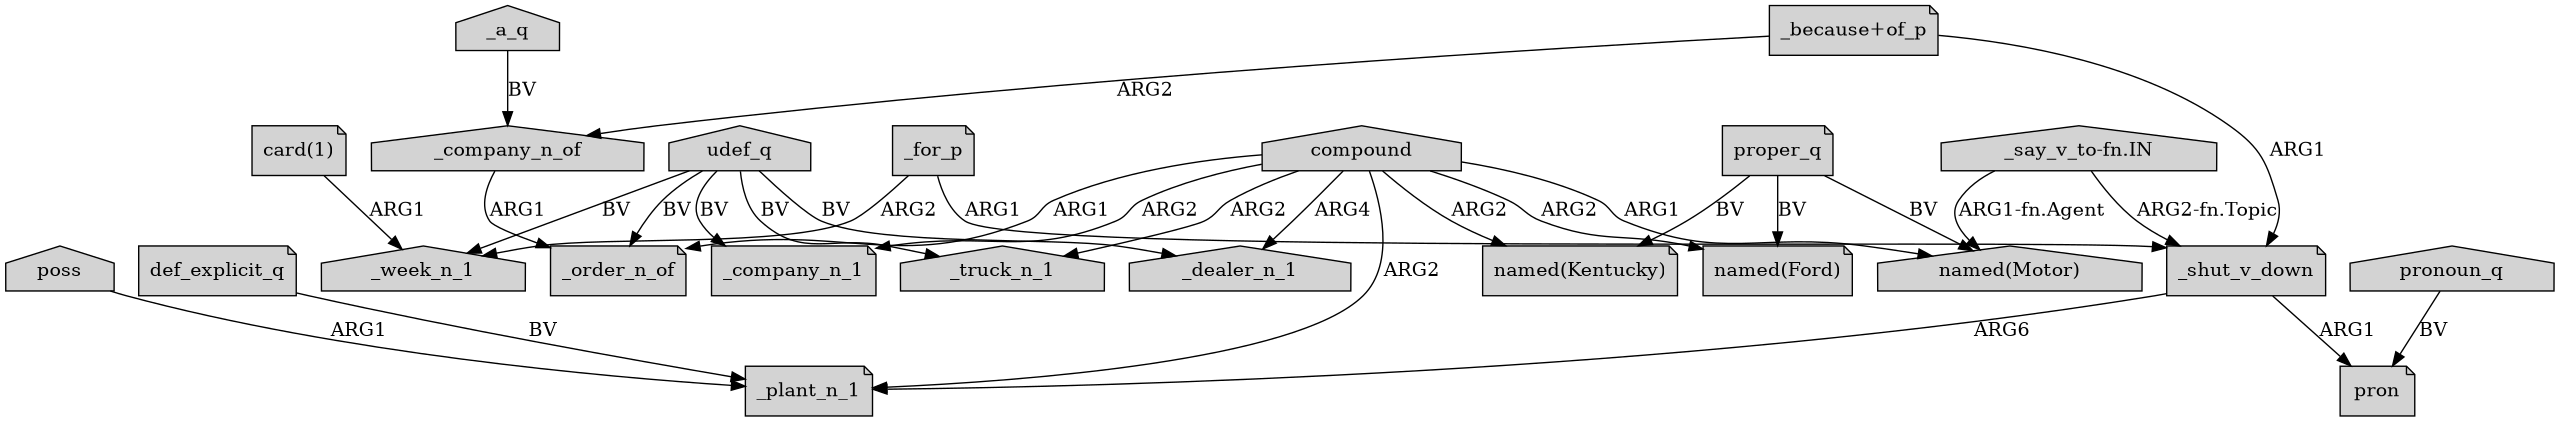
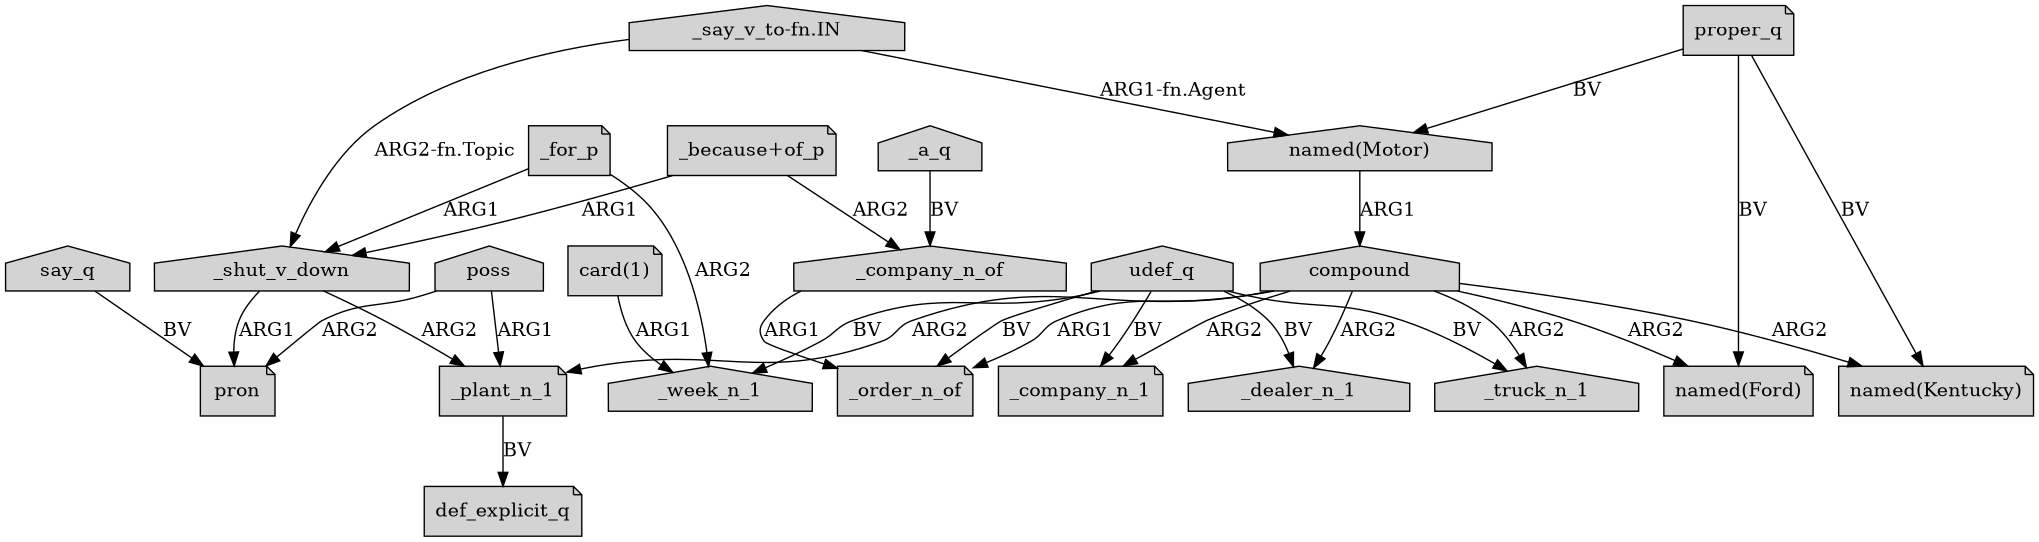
edge "compound" -> "_dealer_n_1": label "ARG4" -> "ARG2"
edge "compound" -> "named(Motor)": reversed
node "_shut_v_down": shape note -> house
node "pronoun_q": label "pronoun_q" -> "say_q"
edge "poss" -> "pron": added, label "ARG2"
edge "_shut_v_down" -> "_plant_n_1": label "ARG6" -> "ARG2"
edge "def_explicit_q" -> "_plant_n_1": reversed
